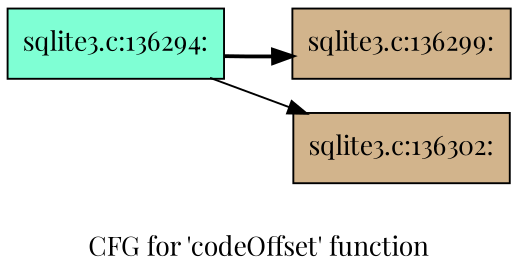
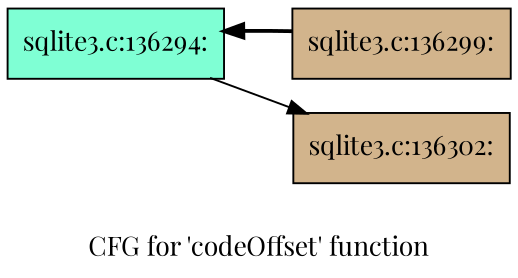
edge "sqlite3.c:136294:" -> "sqlite3.c:136299:": reversed
